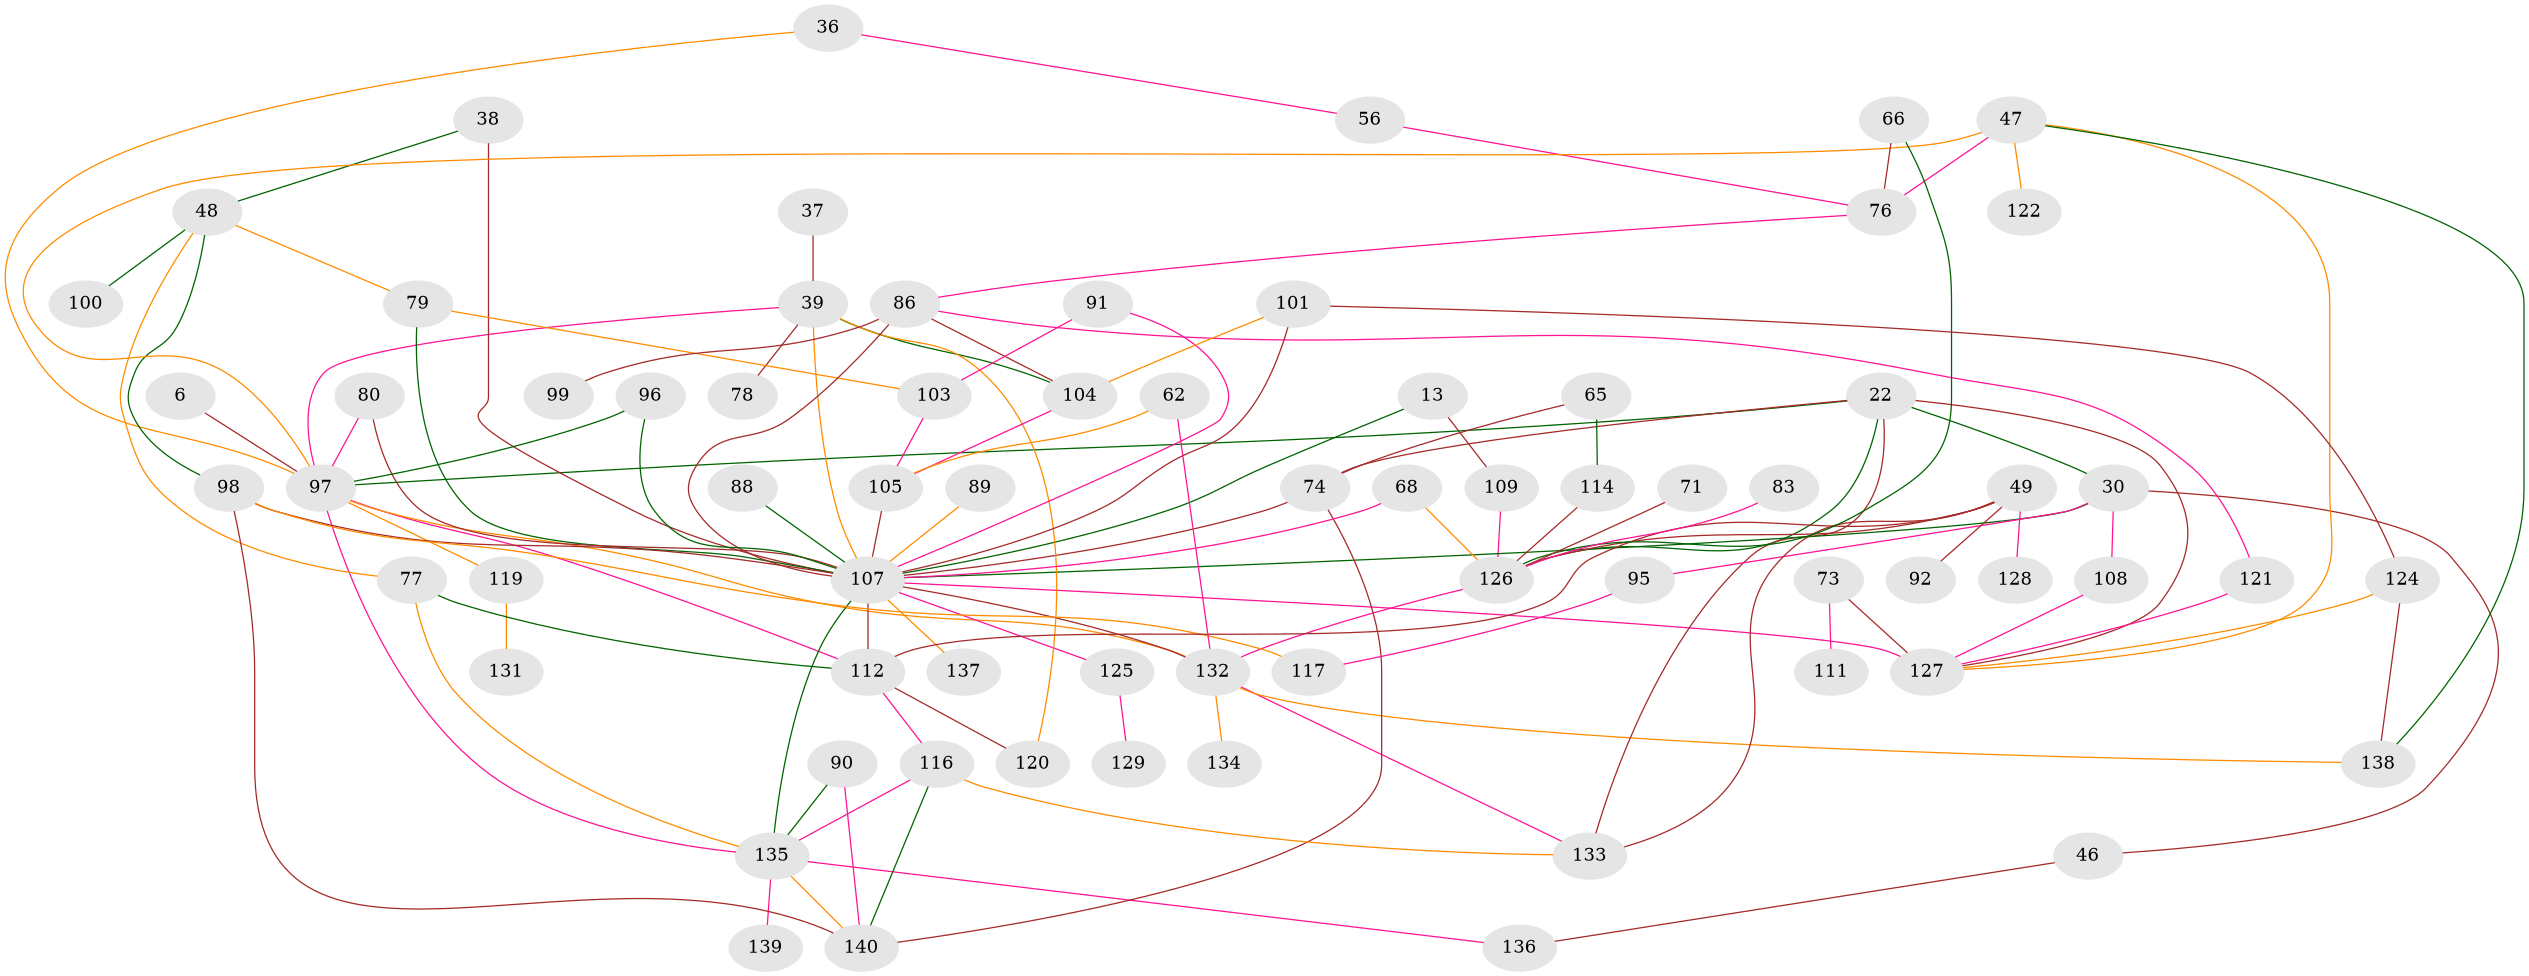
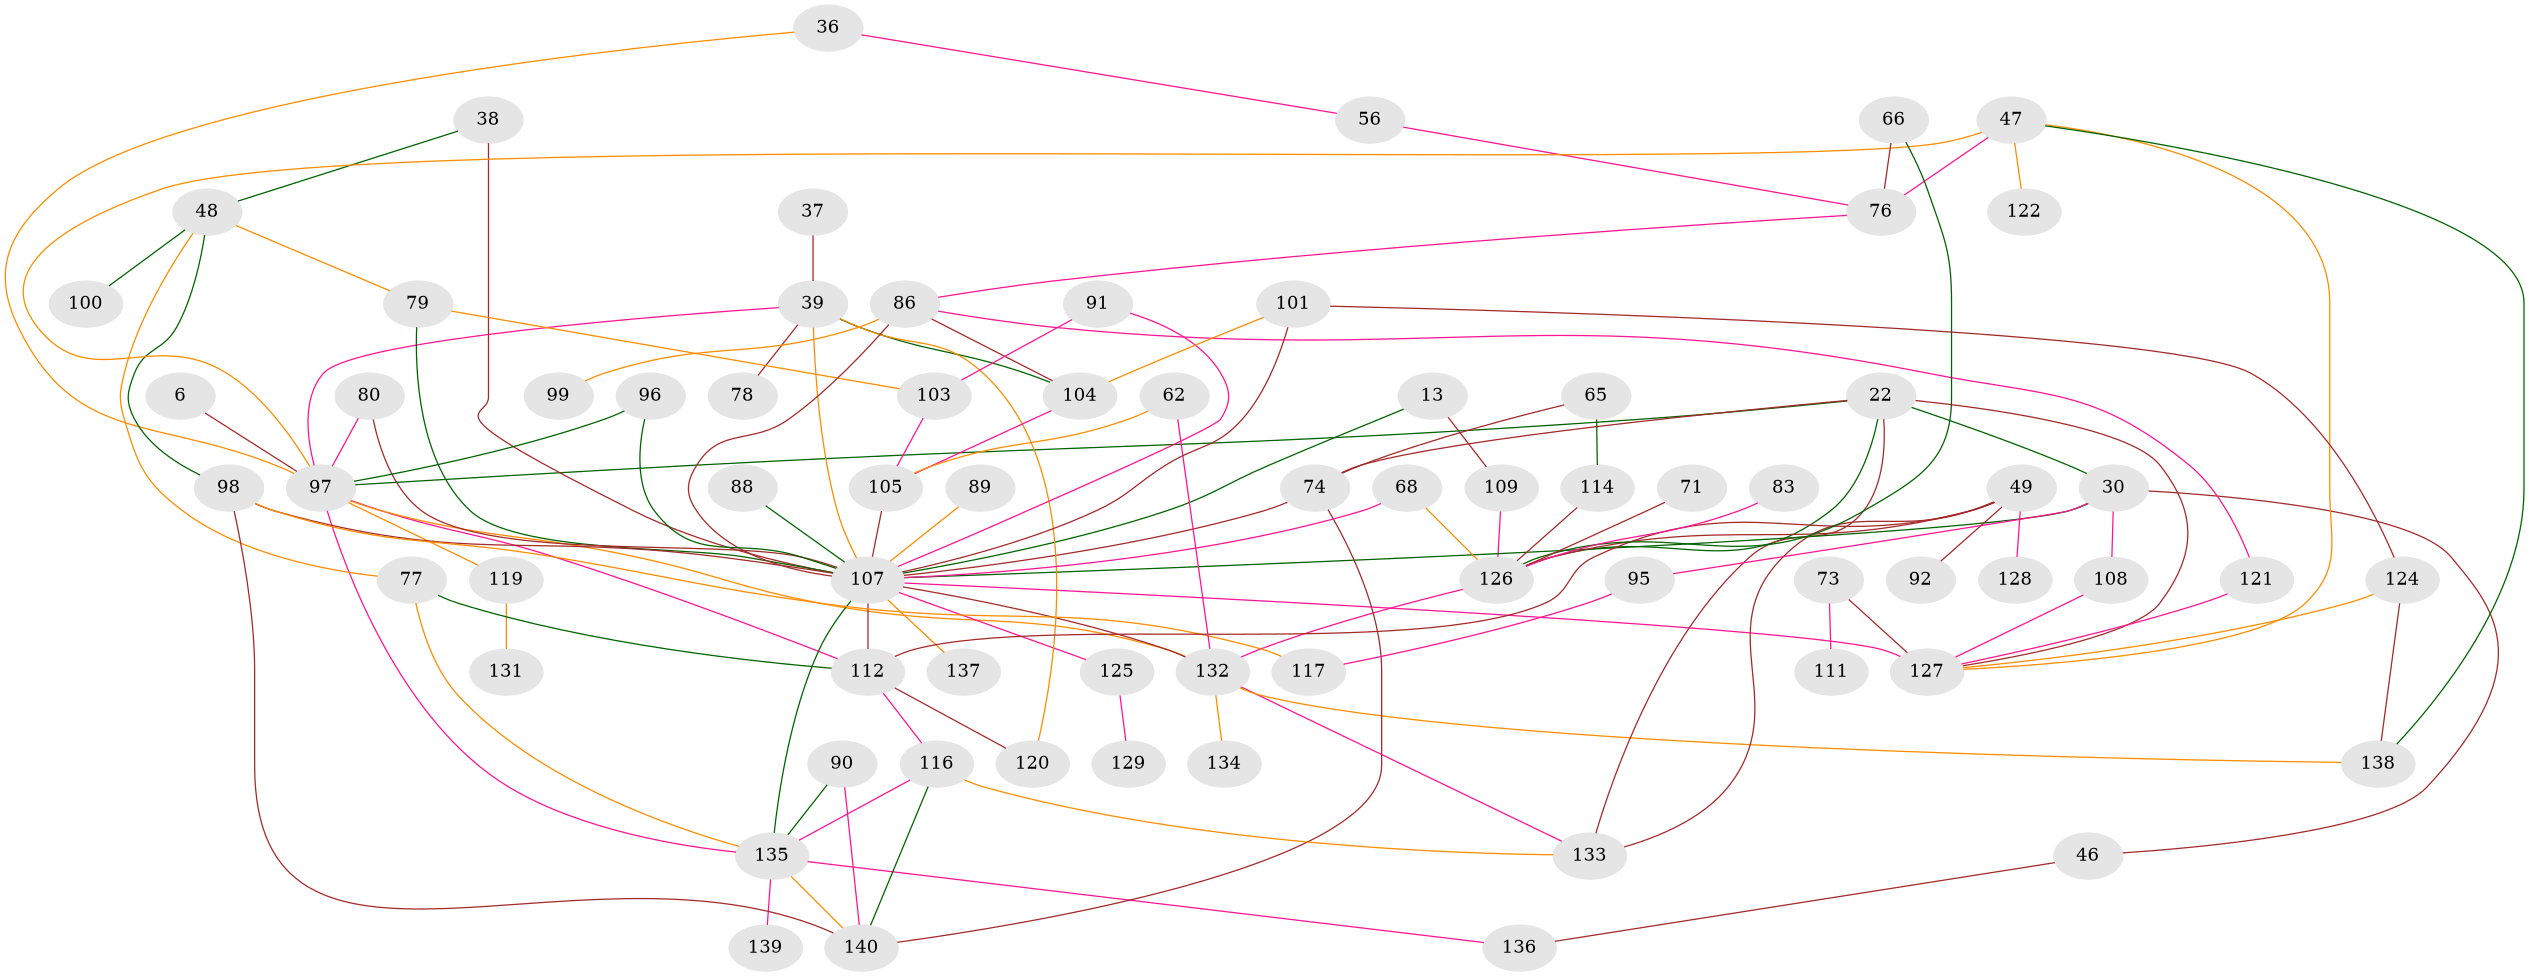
edge "86" -- "99": color brown -> darkorange
